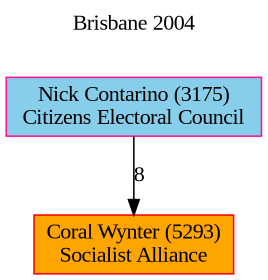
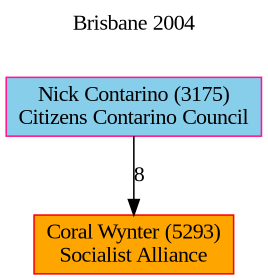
node "Nick Contarino (3175) Citizens Electoral Council": label "Nick Contarino (3175) Citizens Electoral Council" -> "Nick Contarino (3175) Citizens Contarino Council"
